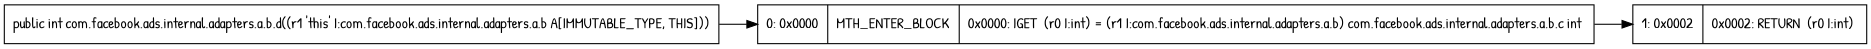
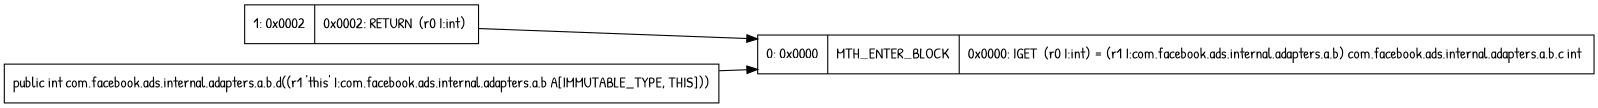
edge "0: 0x0000" -> "1: 0x0002": reversed
